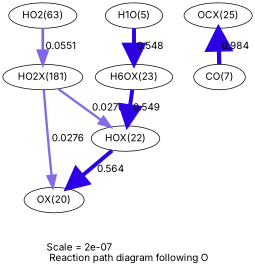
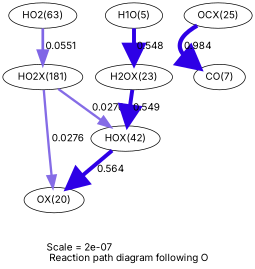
edge "CO(7)" -> "OCX(25)": reversed
node "H6OX(23)": label "H6OX(23)" -> "H2OX(23)"
node "HOX(22)": label "HOX(22)" -> "HOX(42)"
